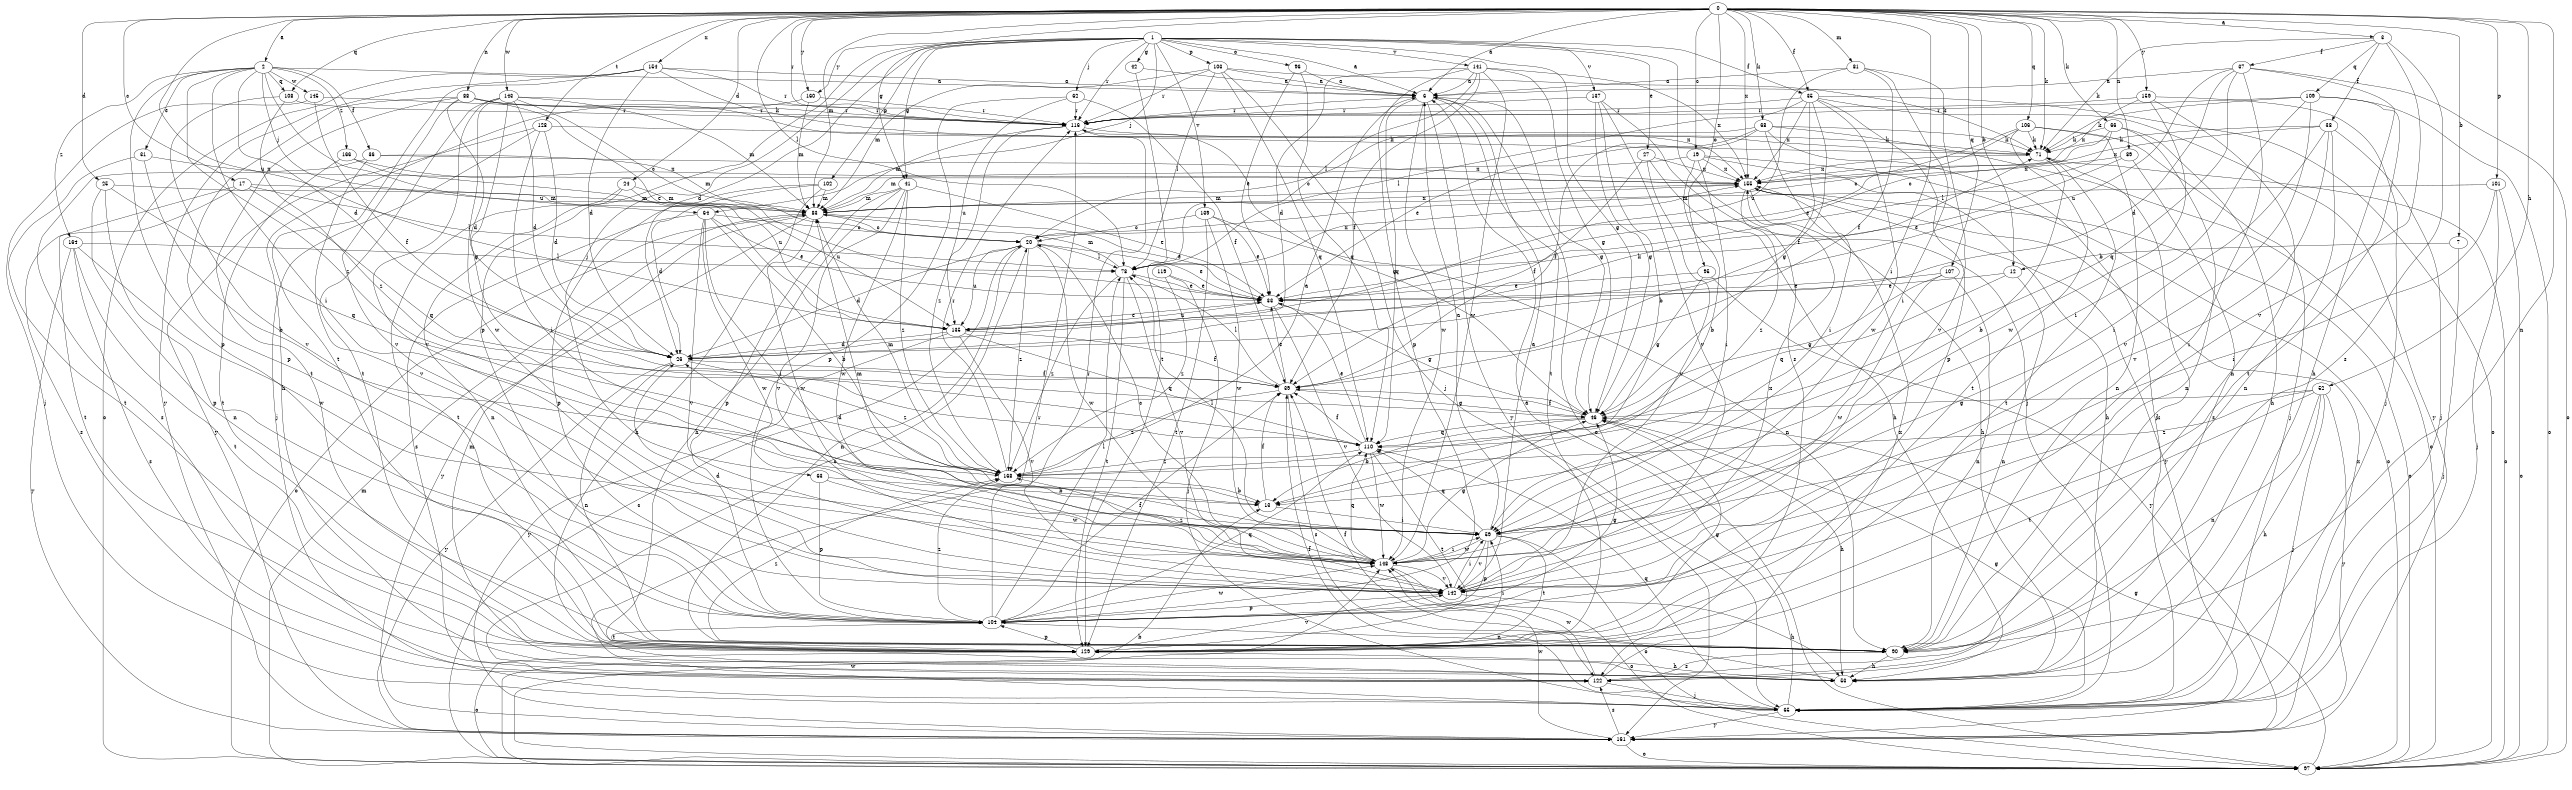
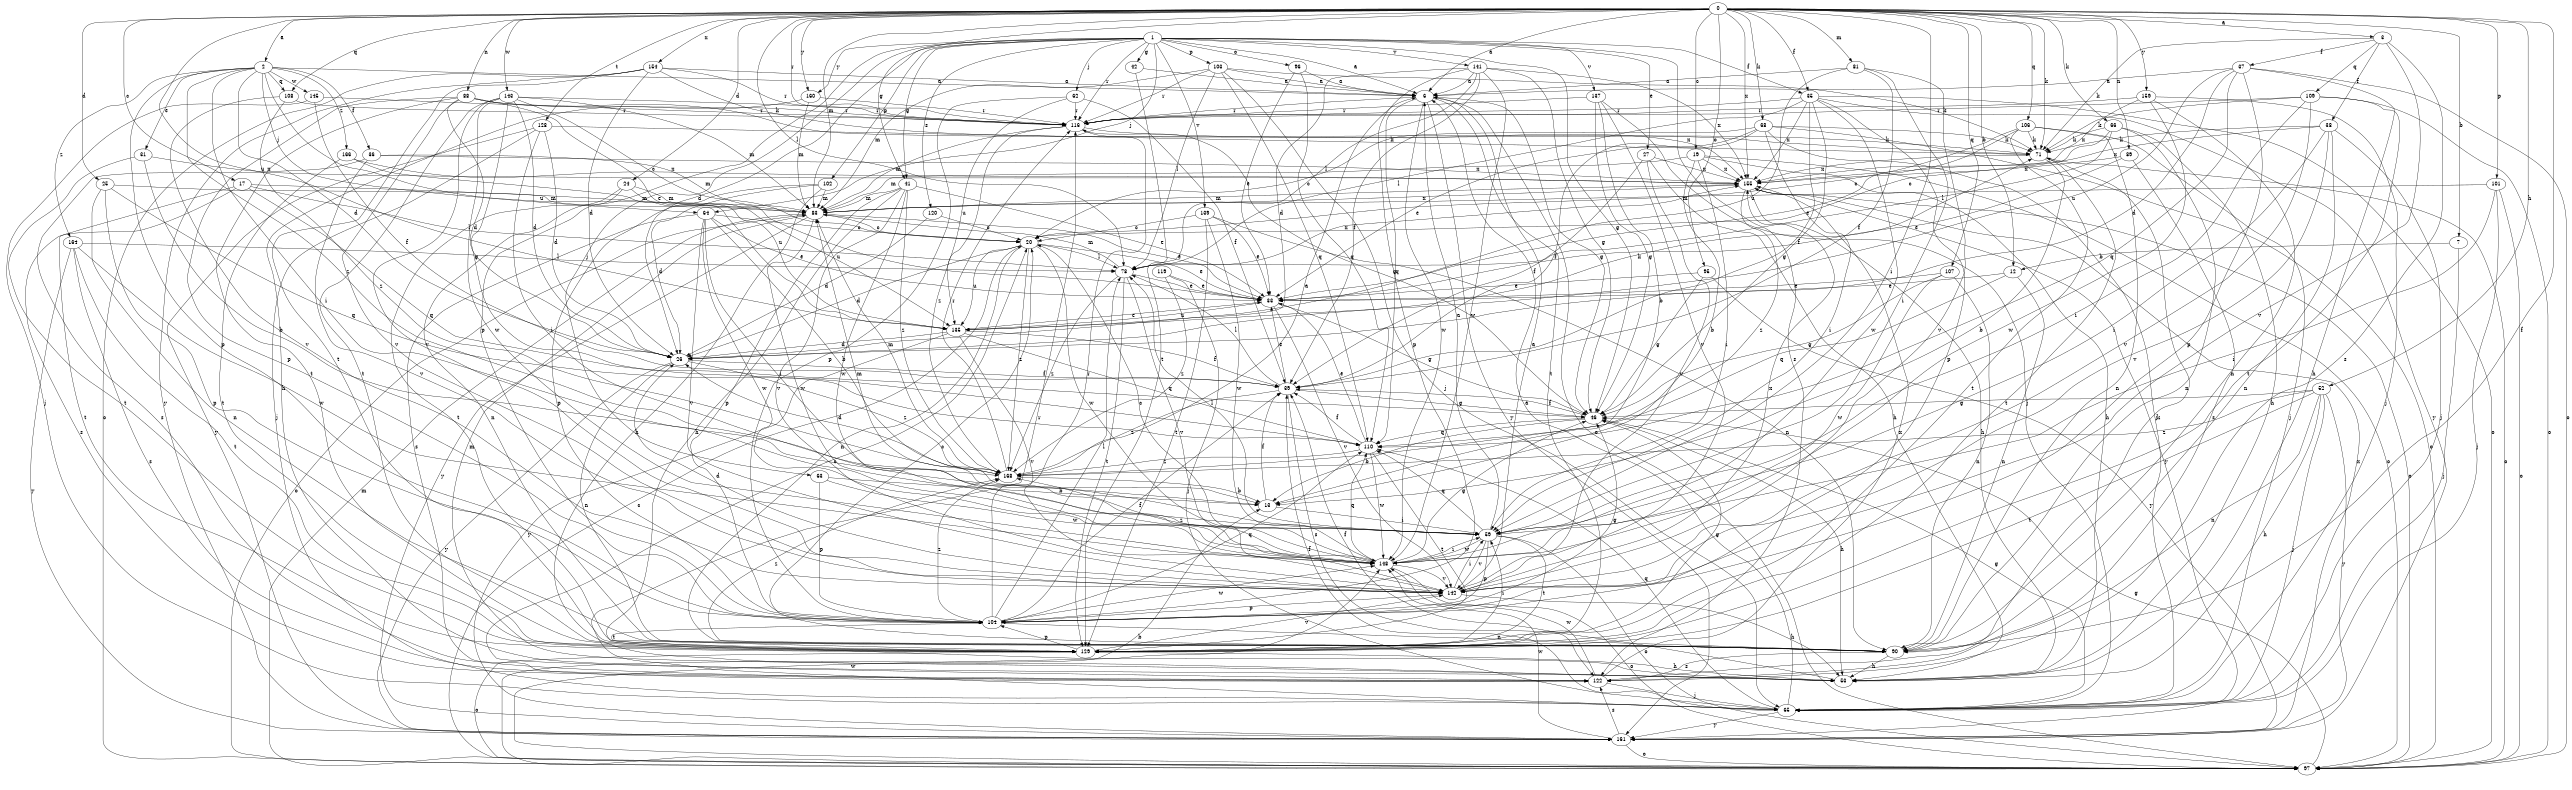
node "120": added
edge "0" -> "90": label "n" -> "f"
edge "37" -> "104": label "i" -> "p"
edge "90" -> "20": added, label "c"
